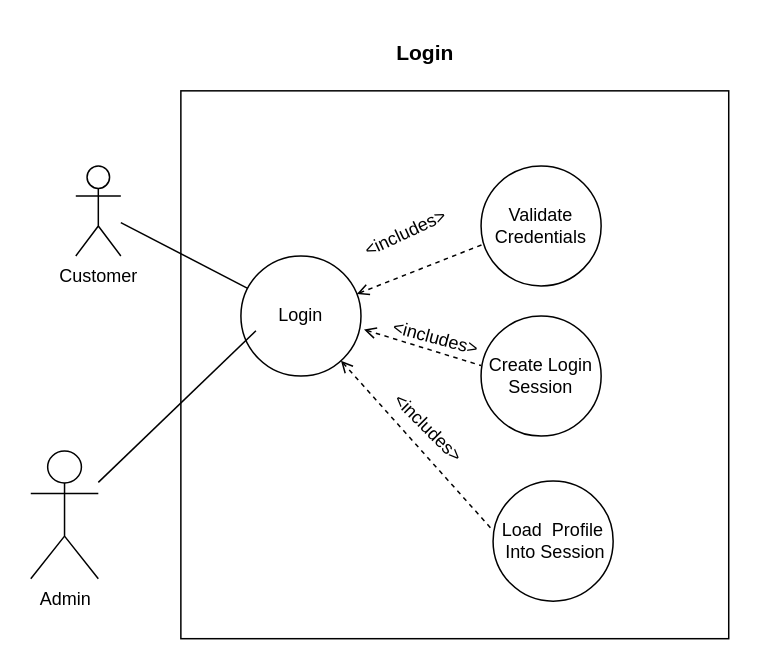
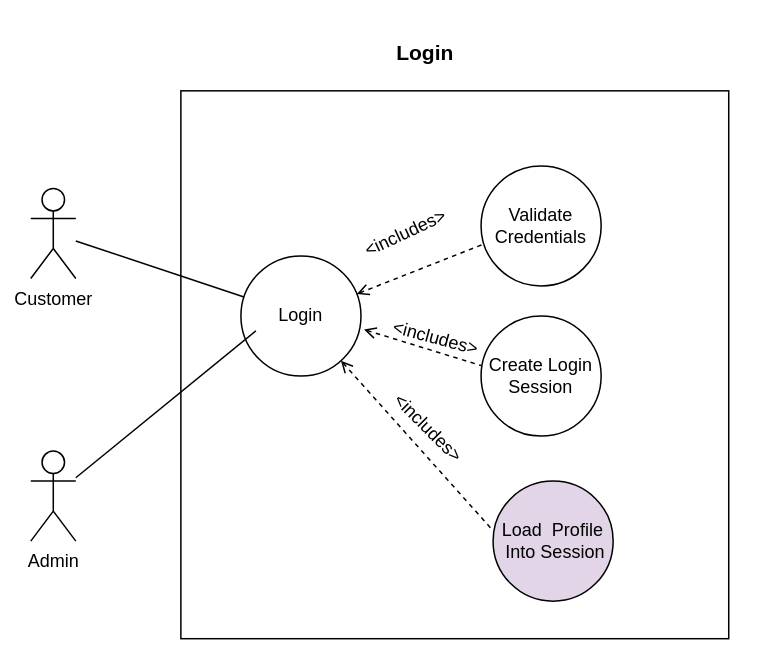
node "Customer": moved (98, 211) -> (53, 233)
node "Admin": size 68x128 -> 45x90
node "Load Profile Into Session": fillcolor #ffffff -> #e1d5e7
